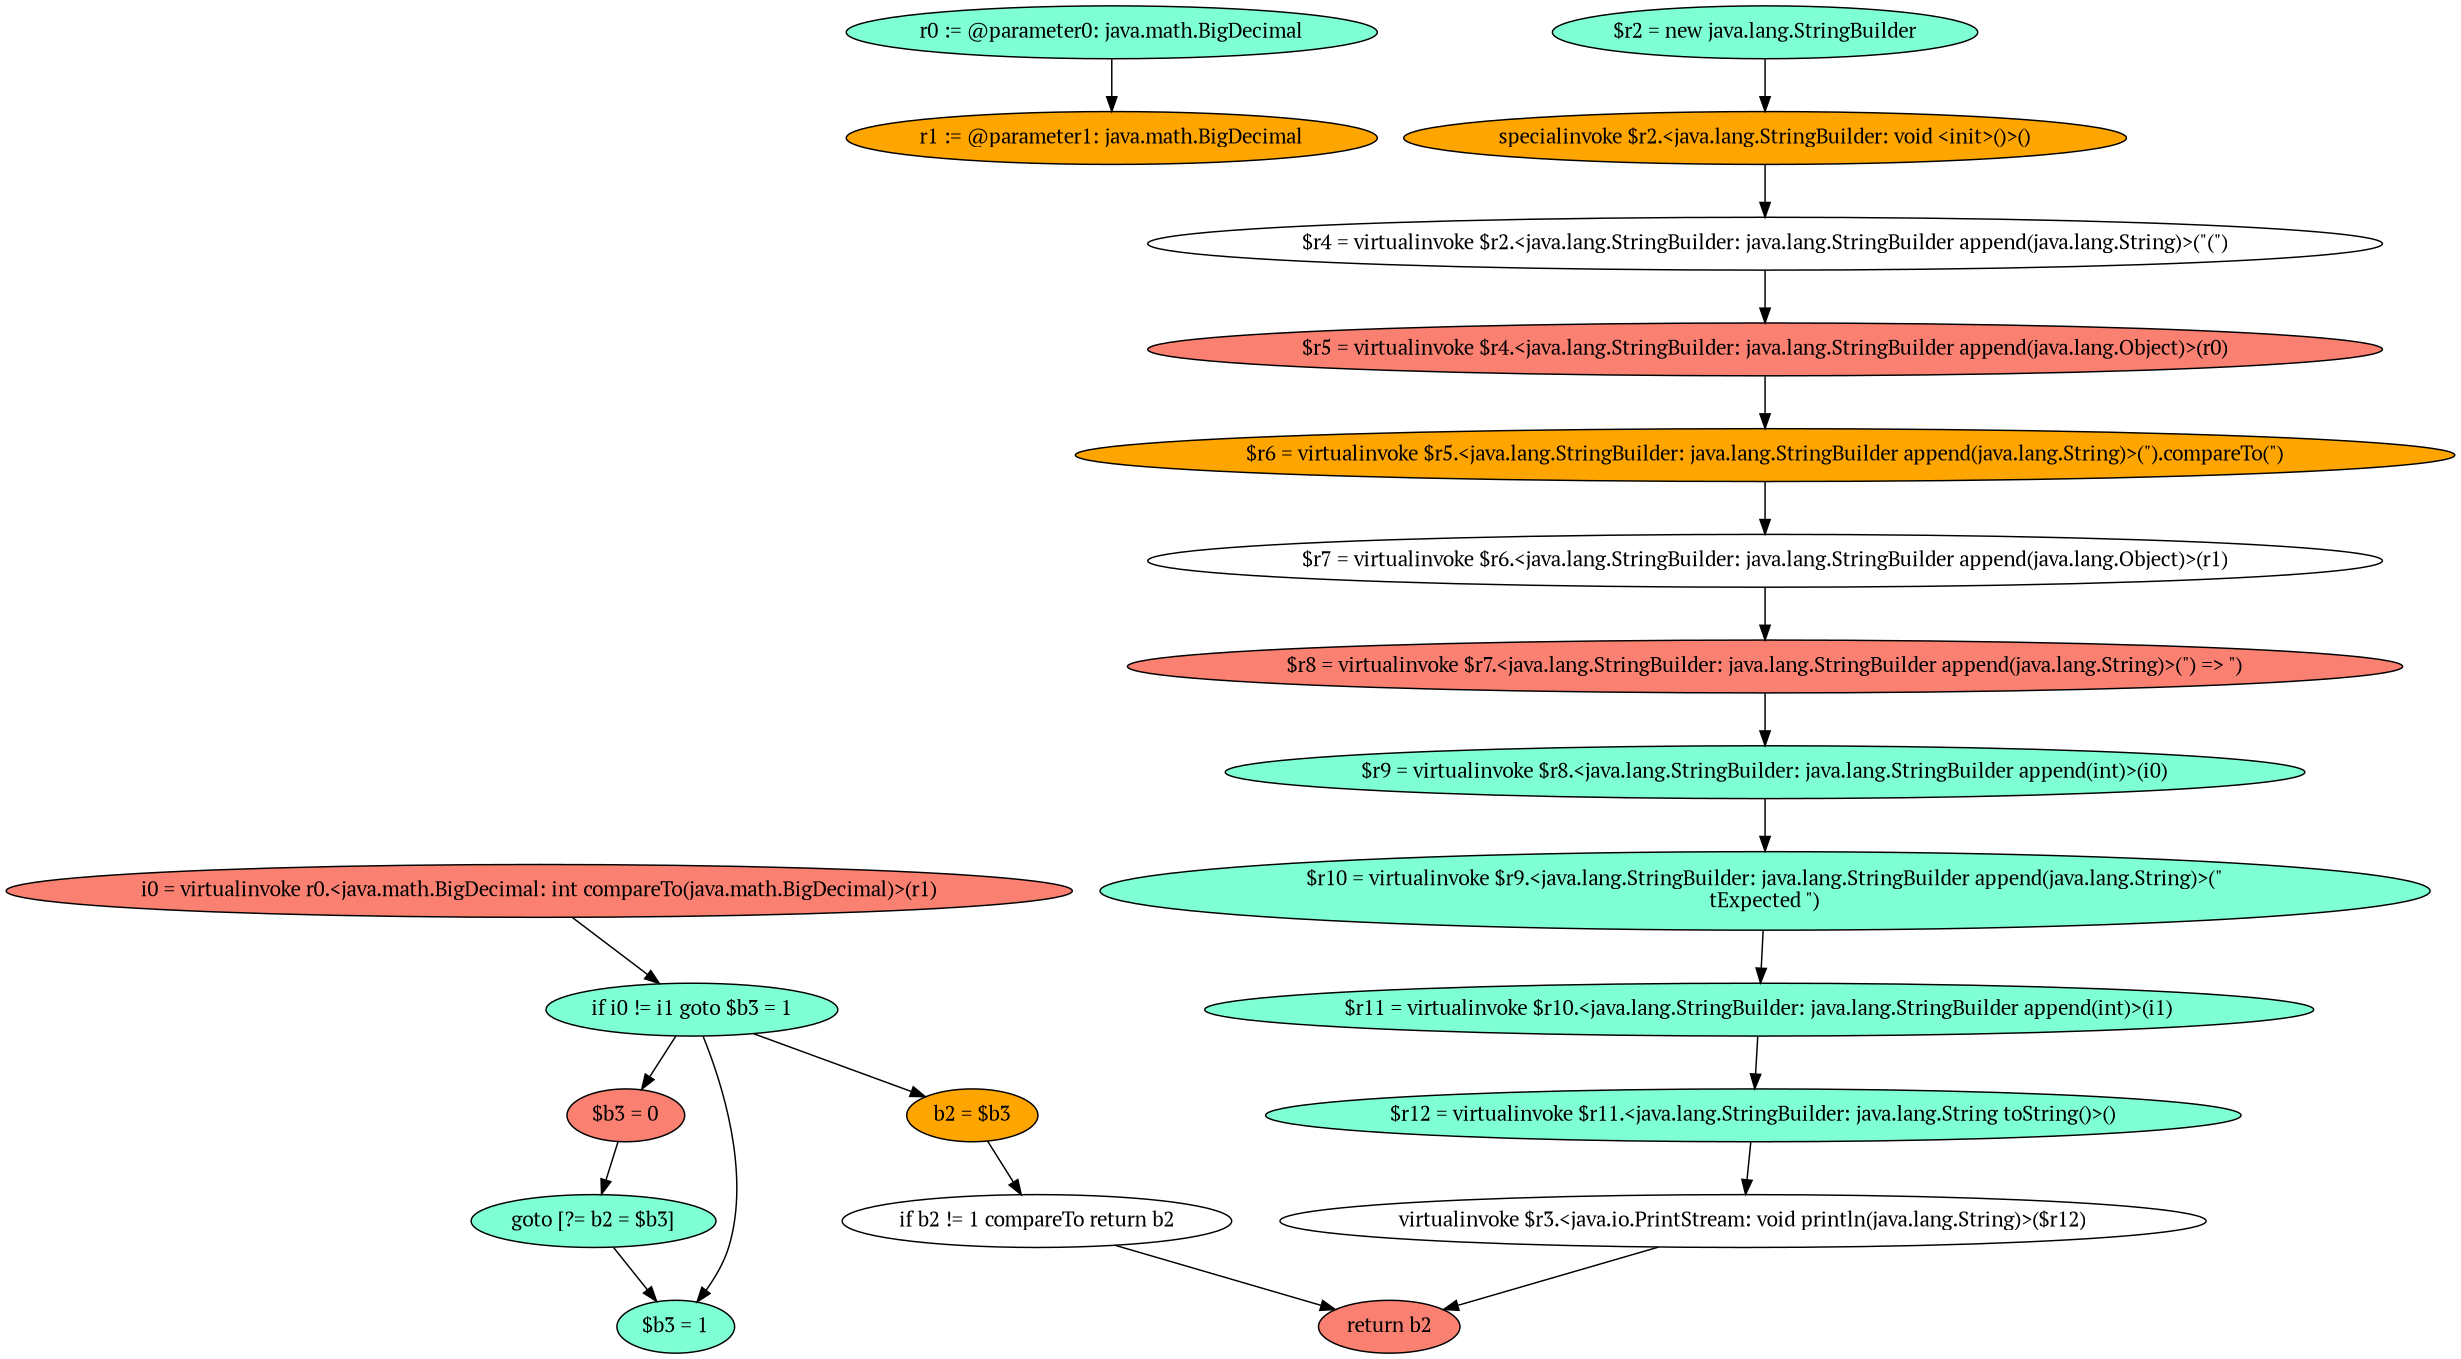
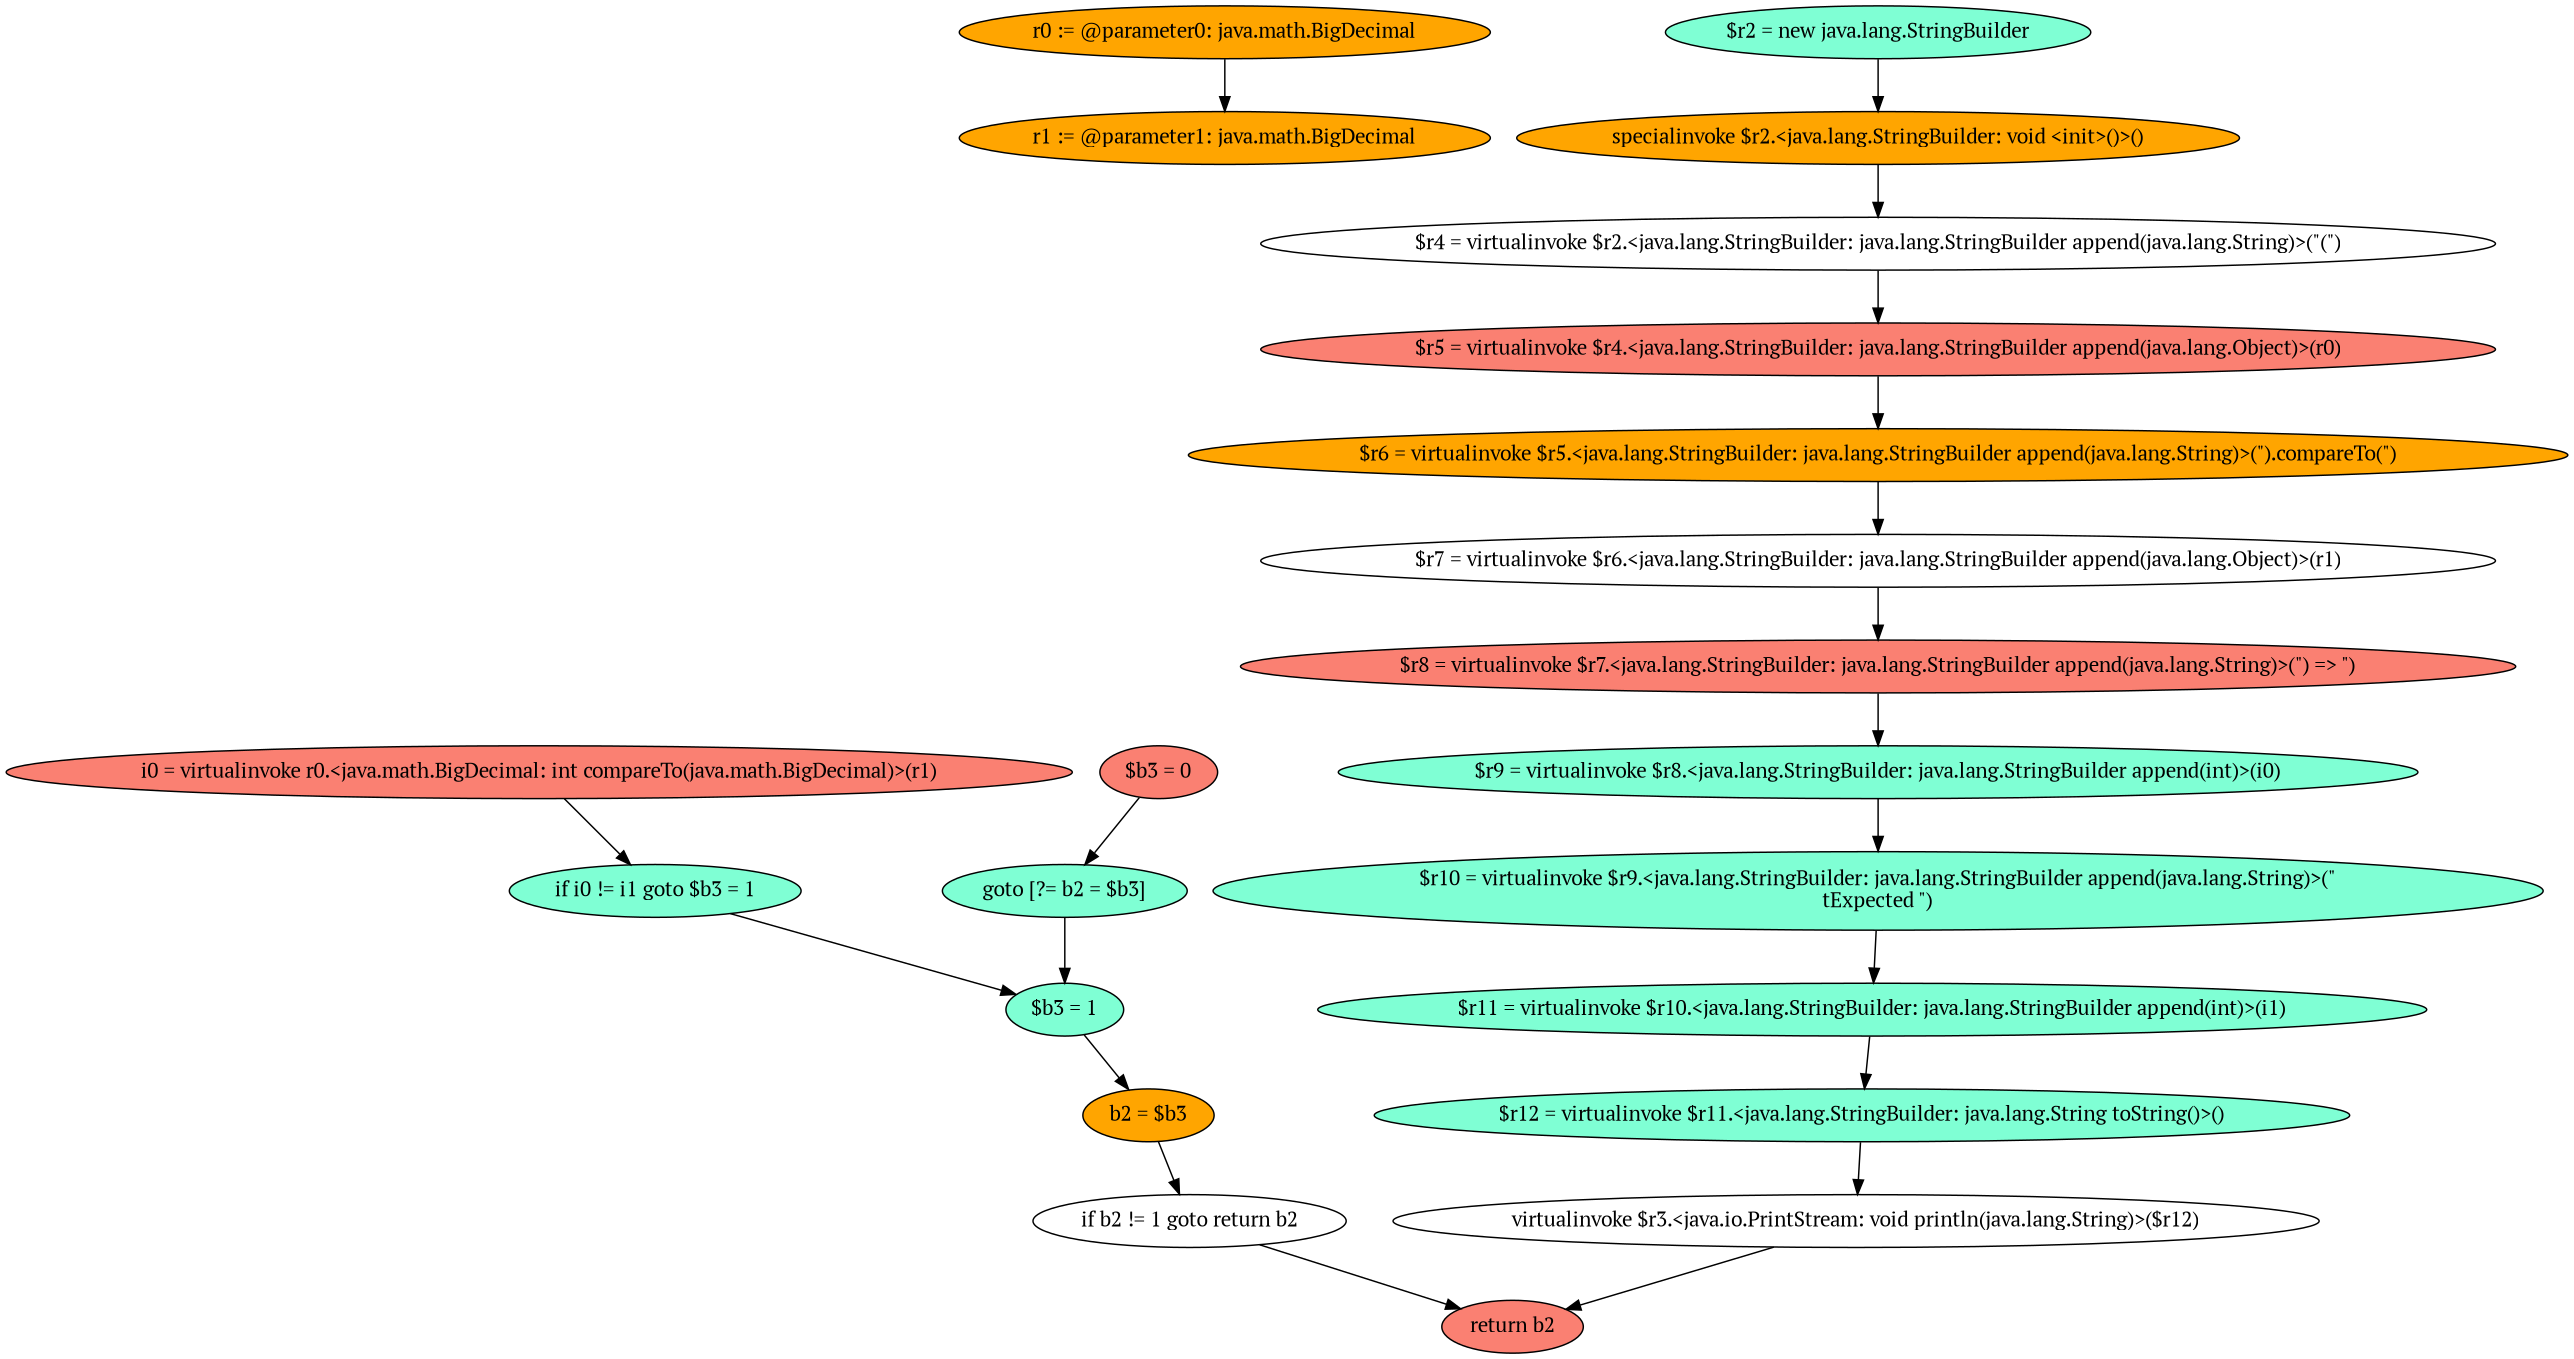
node "r0 := @parameter0: java.math.BigDecimal": fillcolor aquamarine -> orange
edge "if i0 != i1 goto $b3 = 1" -> "$b3 = 0": removed
edge "if i0 != i1 goto $b3 = 1" -> "b2 = $b3": now "$b3 = 1" -> "b2 = $b3"
node "if b2 != 1 compareTo return b2": label "if b2 != 1 compareTo return b2" -> "if b2 != 1 goto return b2"
